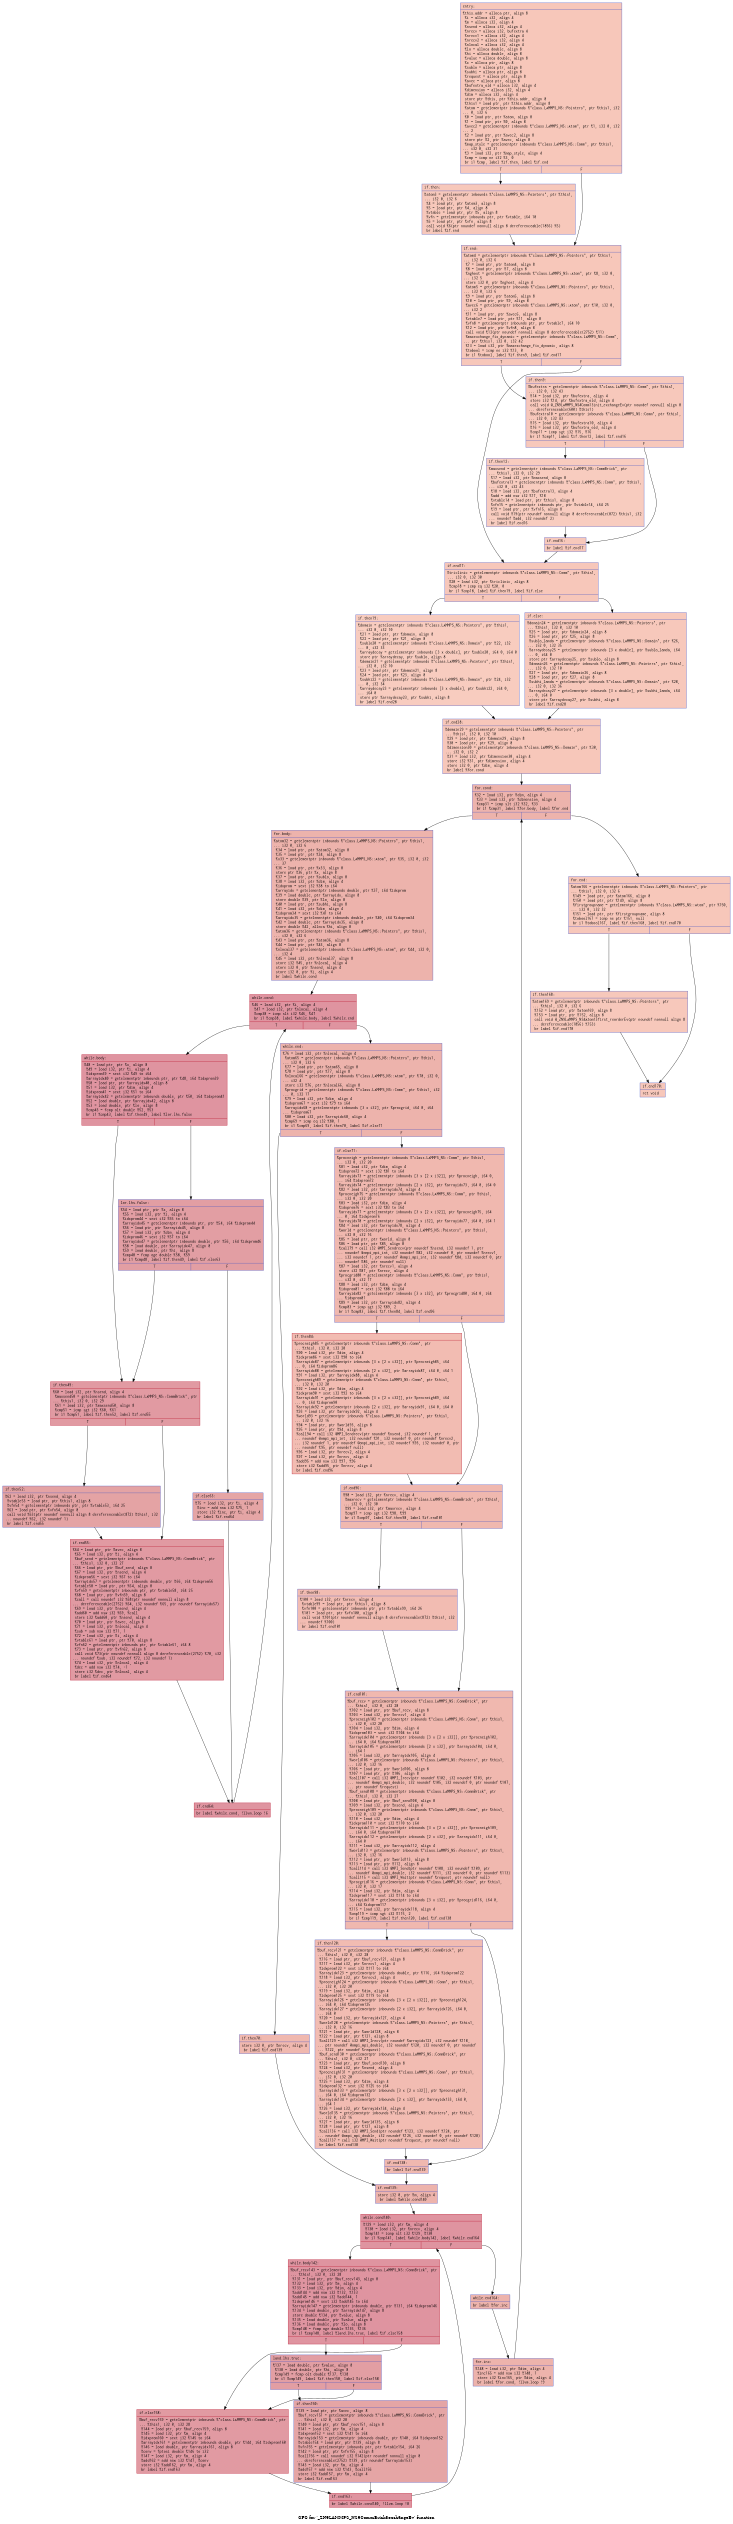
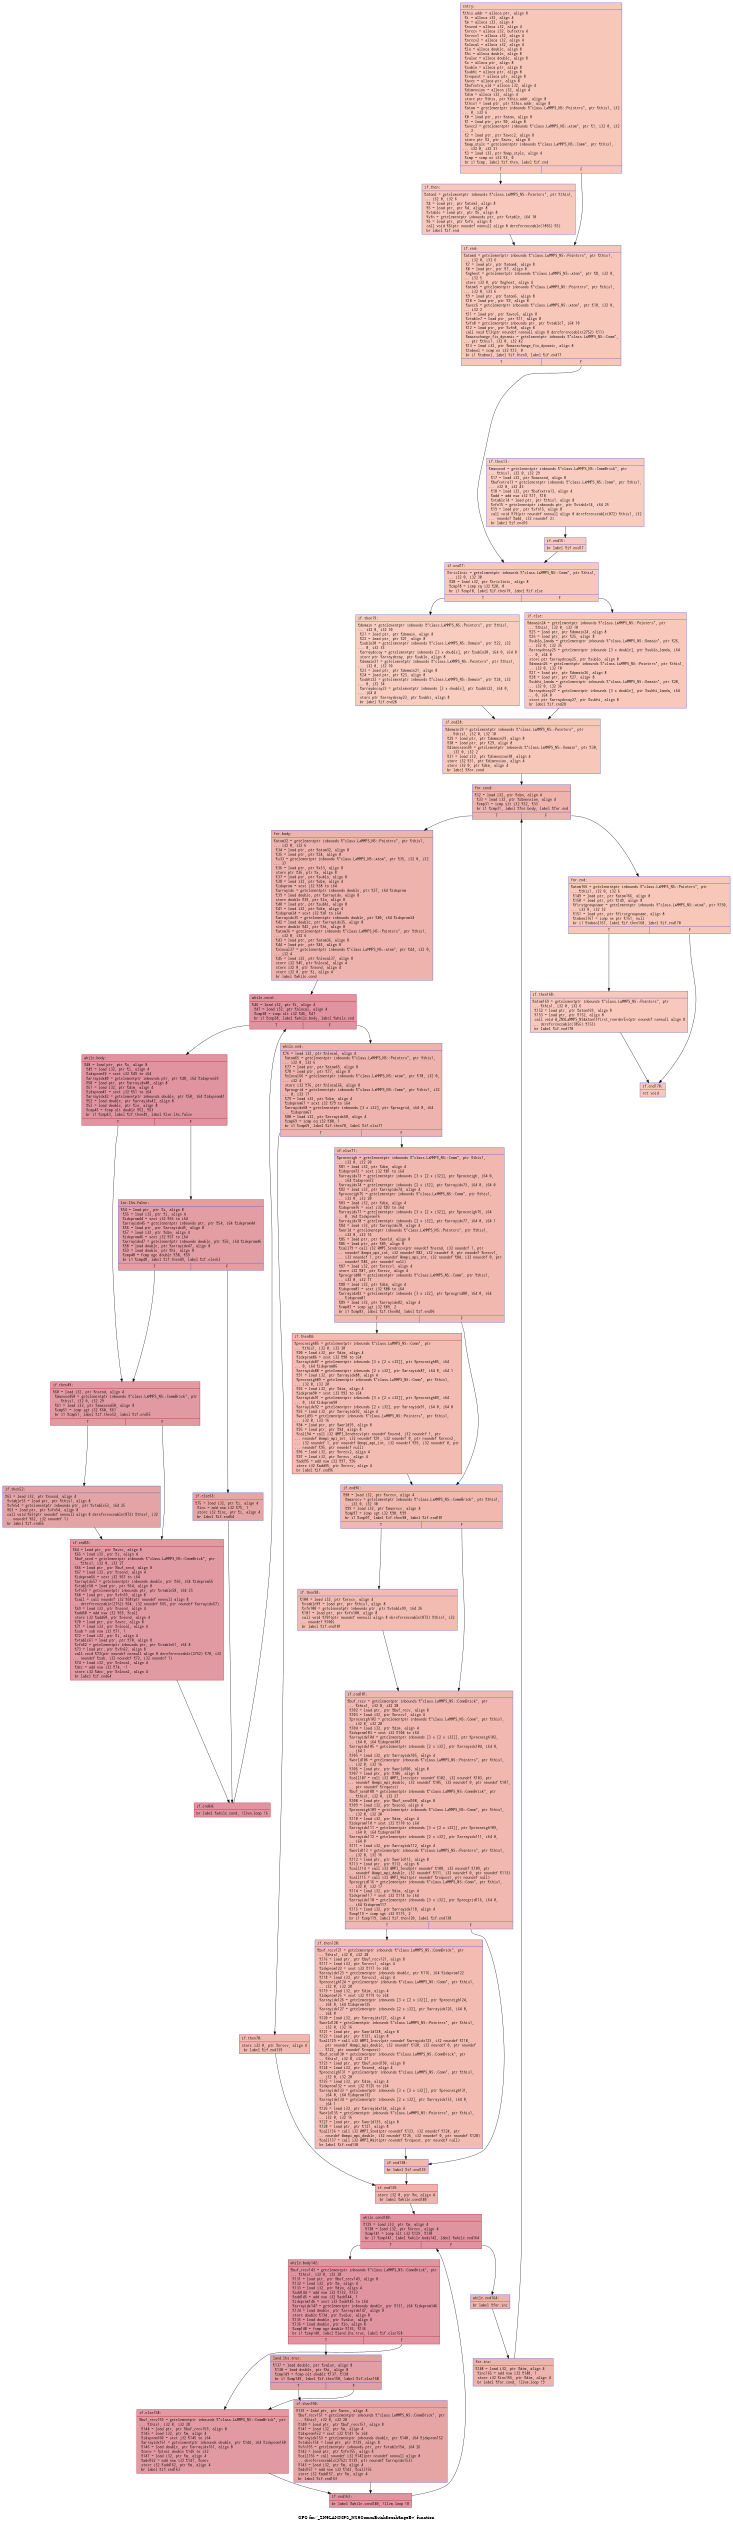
node "if.then9:": removed
node "for.body:": text "store double %42, alloca %hi, align 8" -> "store double %42, ptr %hi, align 8"
node "if.then70:": color #3d50c3ff -> #b70d28ff
node "if.end139:": color #3d50c3ff -> #b70d28ff
